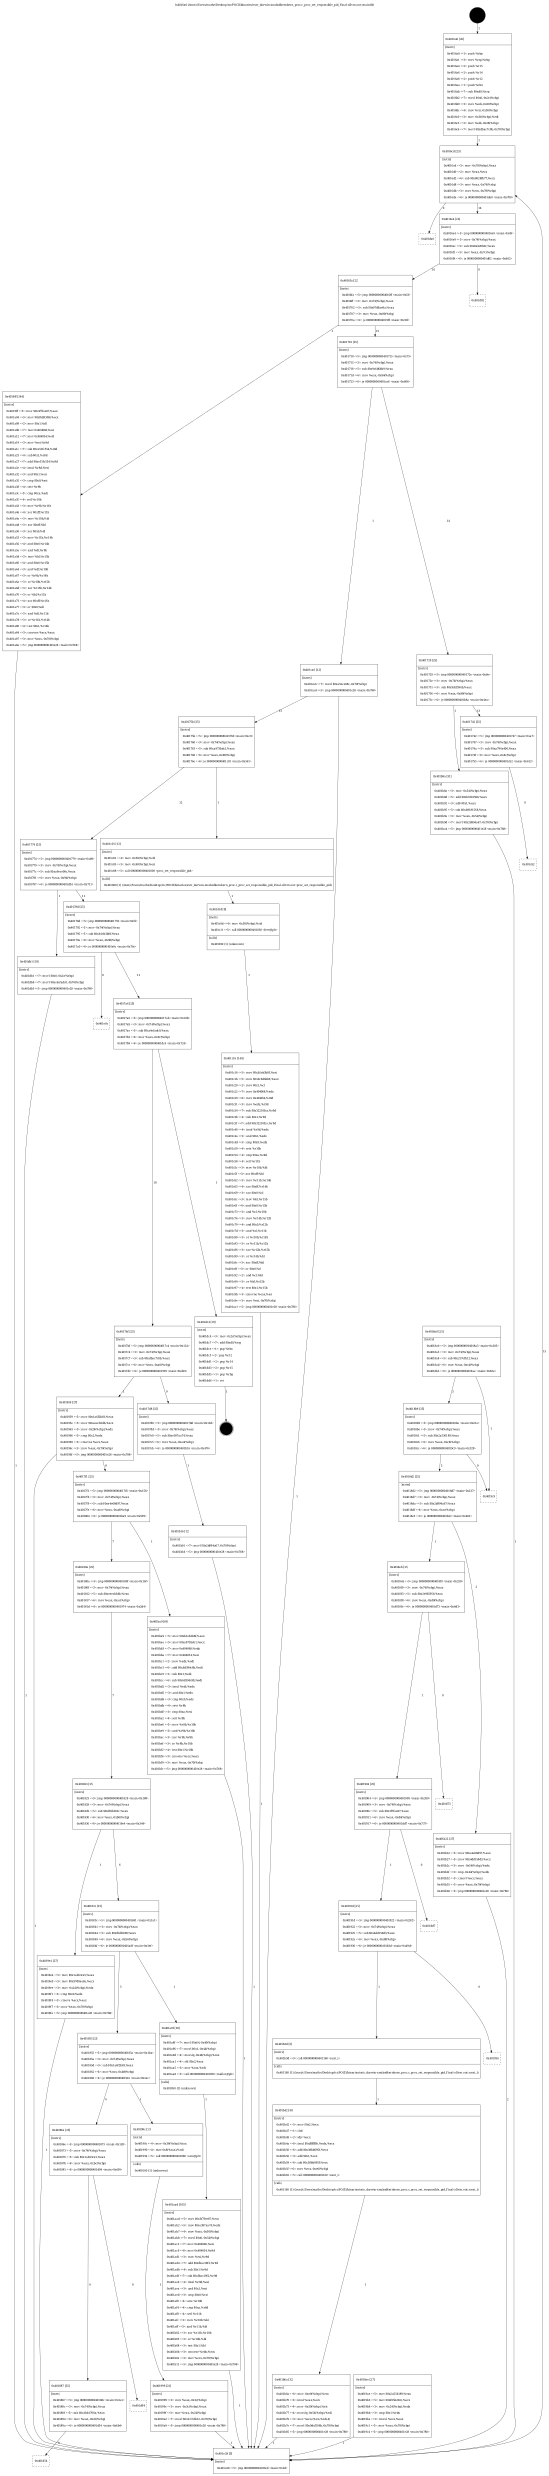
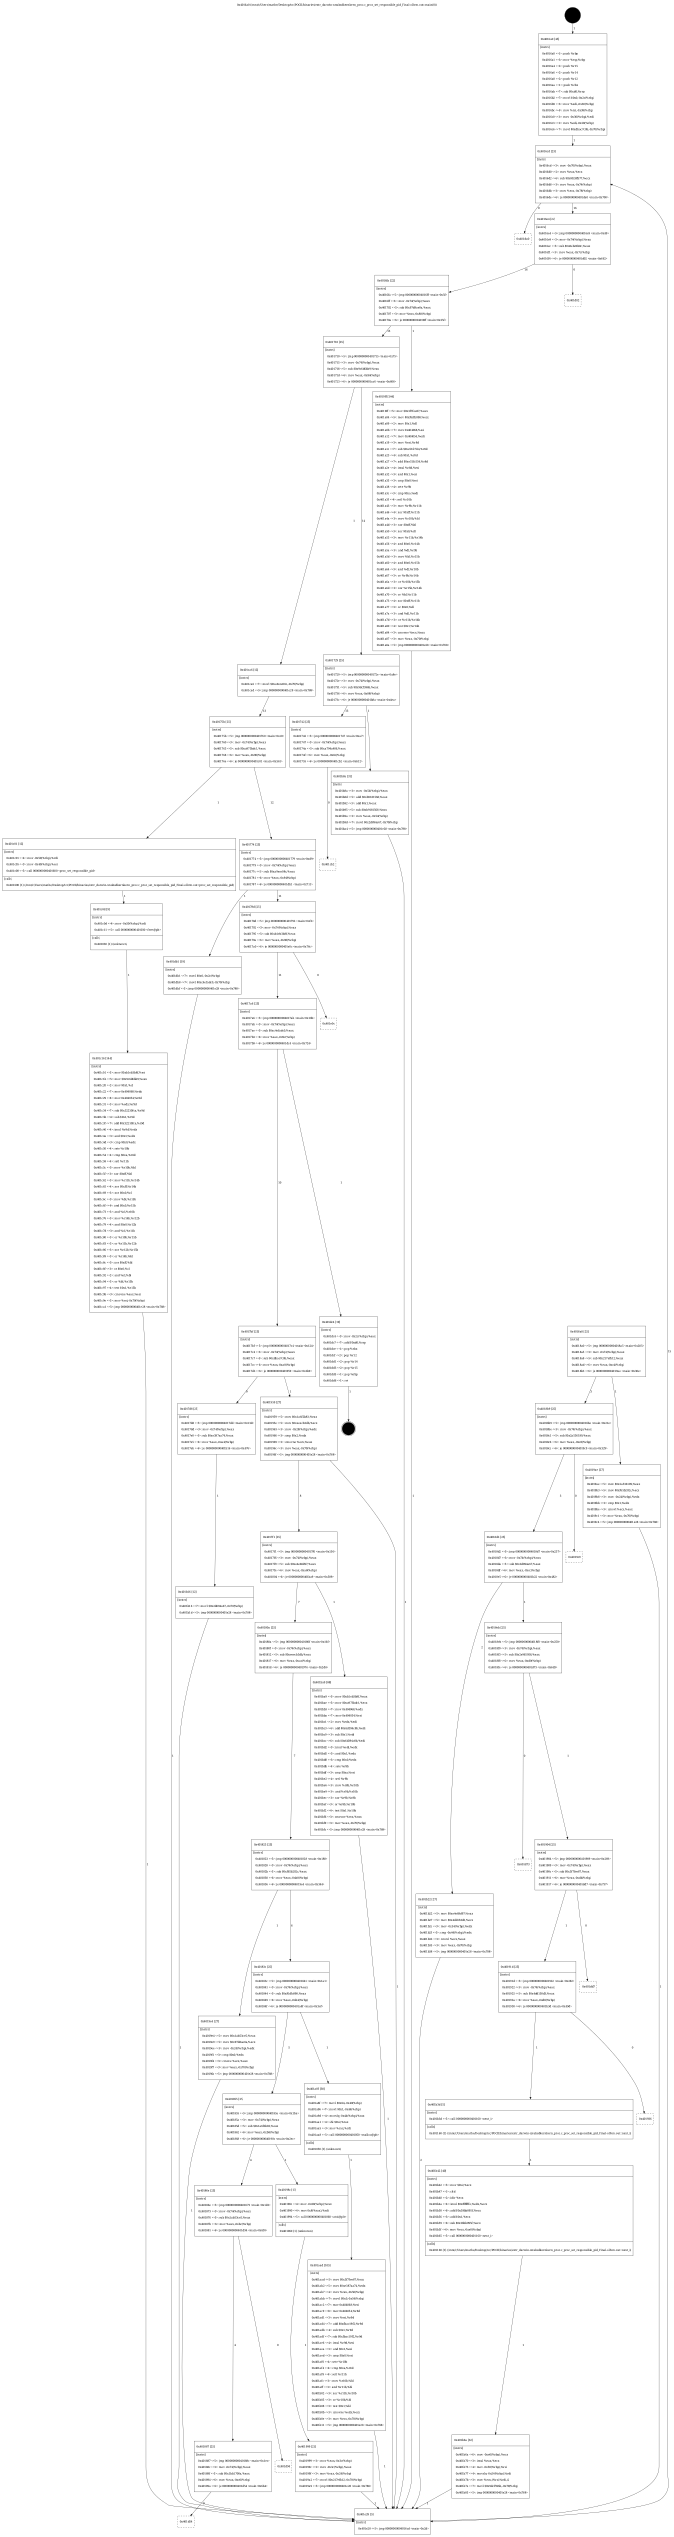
edge "0x4018a0 [25]" -> "0x4019c9": now "0x4018a0 [25]" -> "0x4019ae [27]"
edge "0x401ca6 [12]" -> "0x401e28 [5]": removed, label "1"
